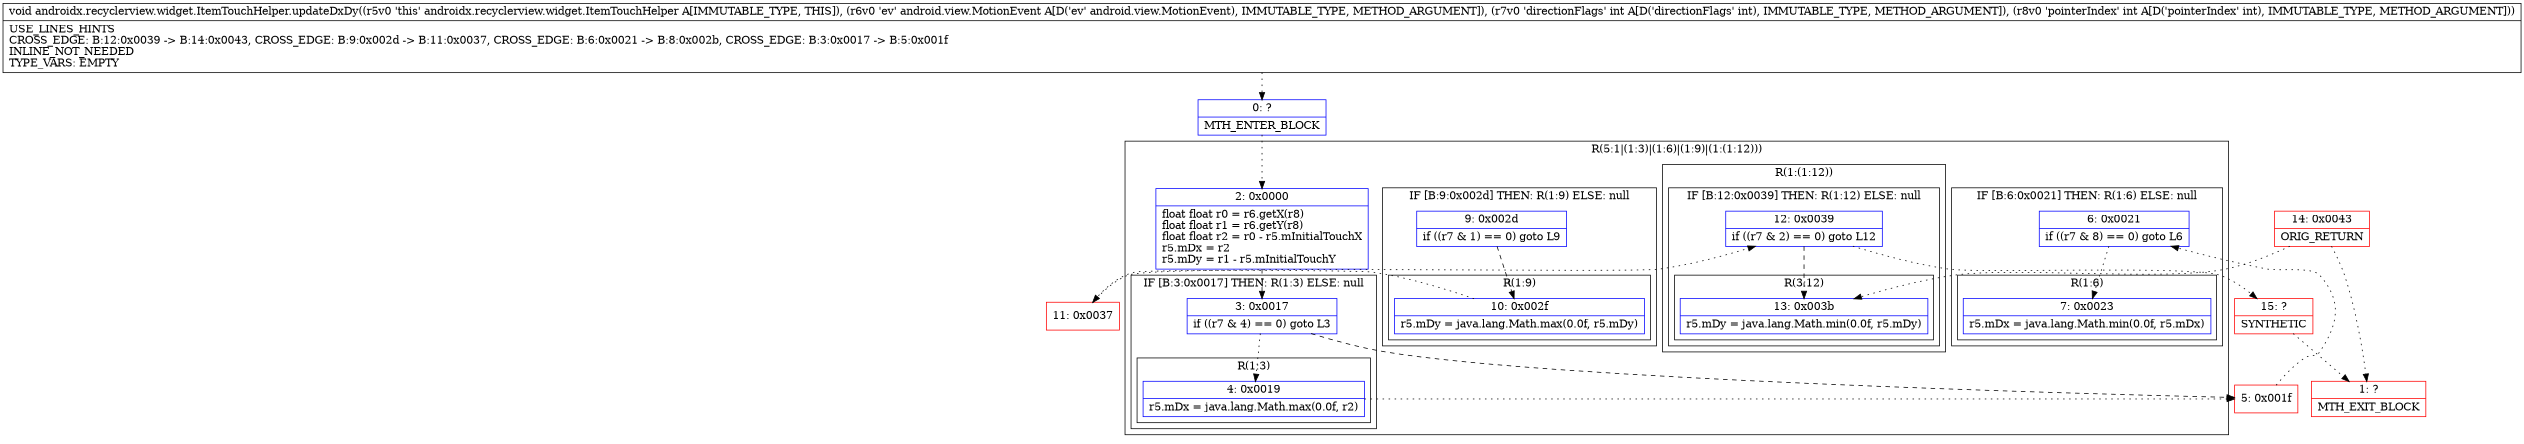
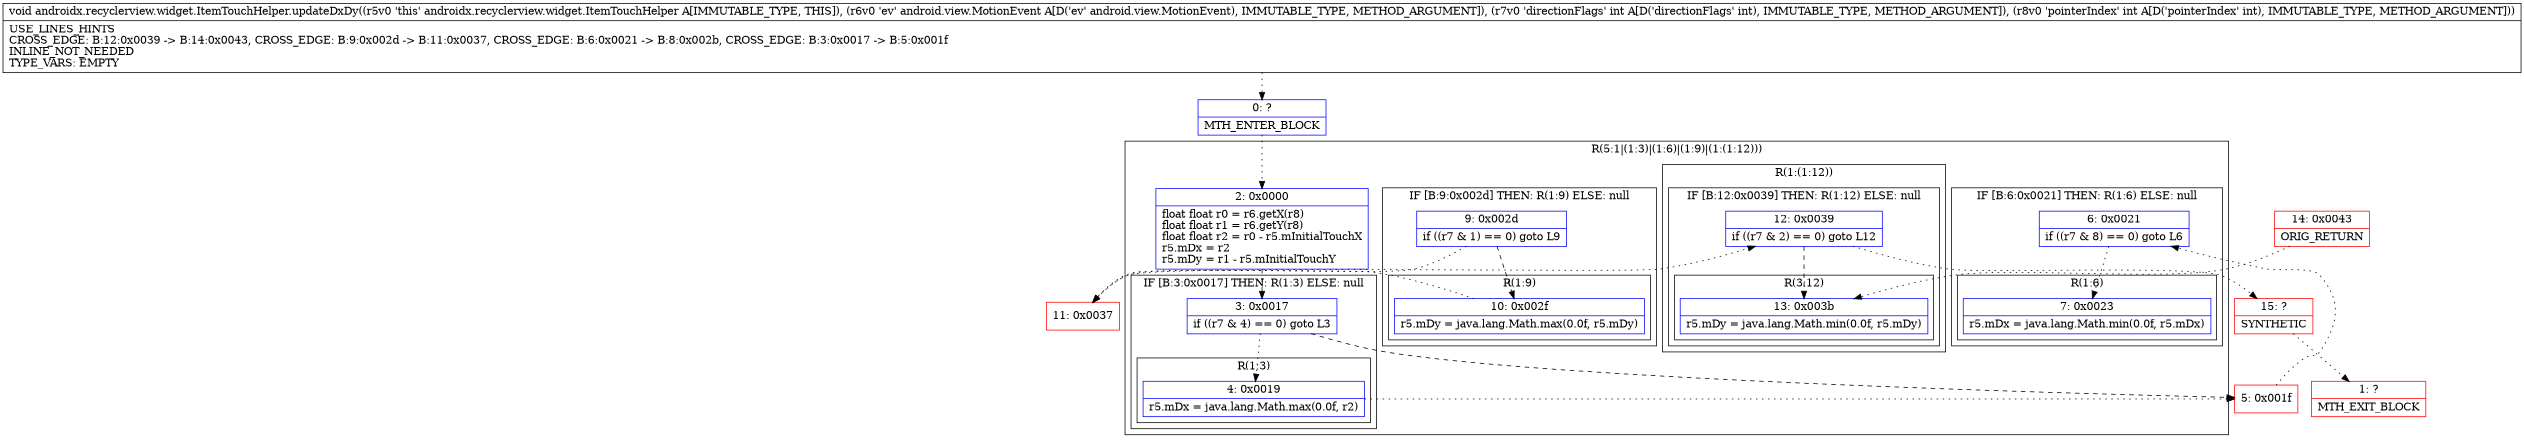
edge "9: 0x002d" -> "11: 0x0037": added
edge "14: 0x0043" -> "1: ?": removed
